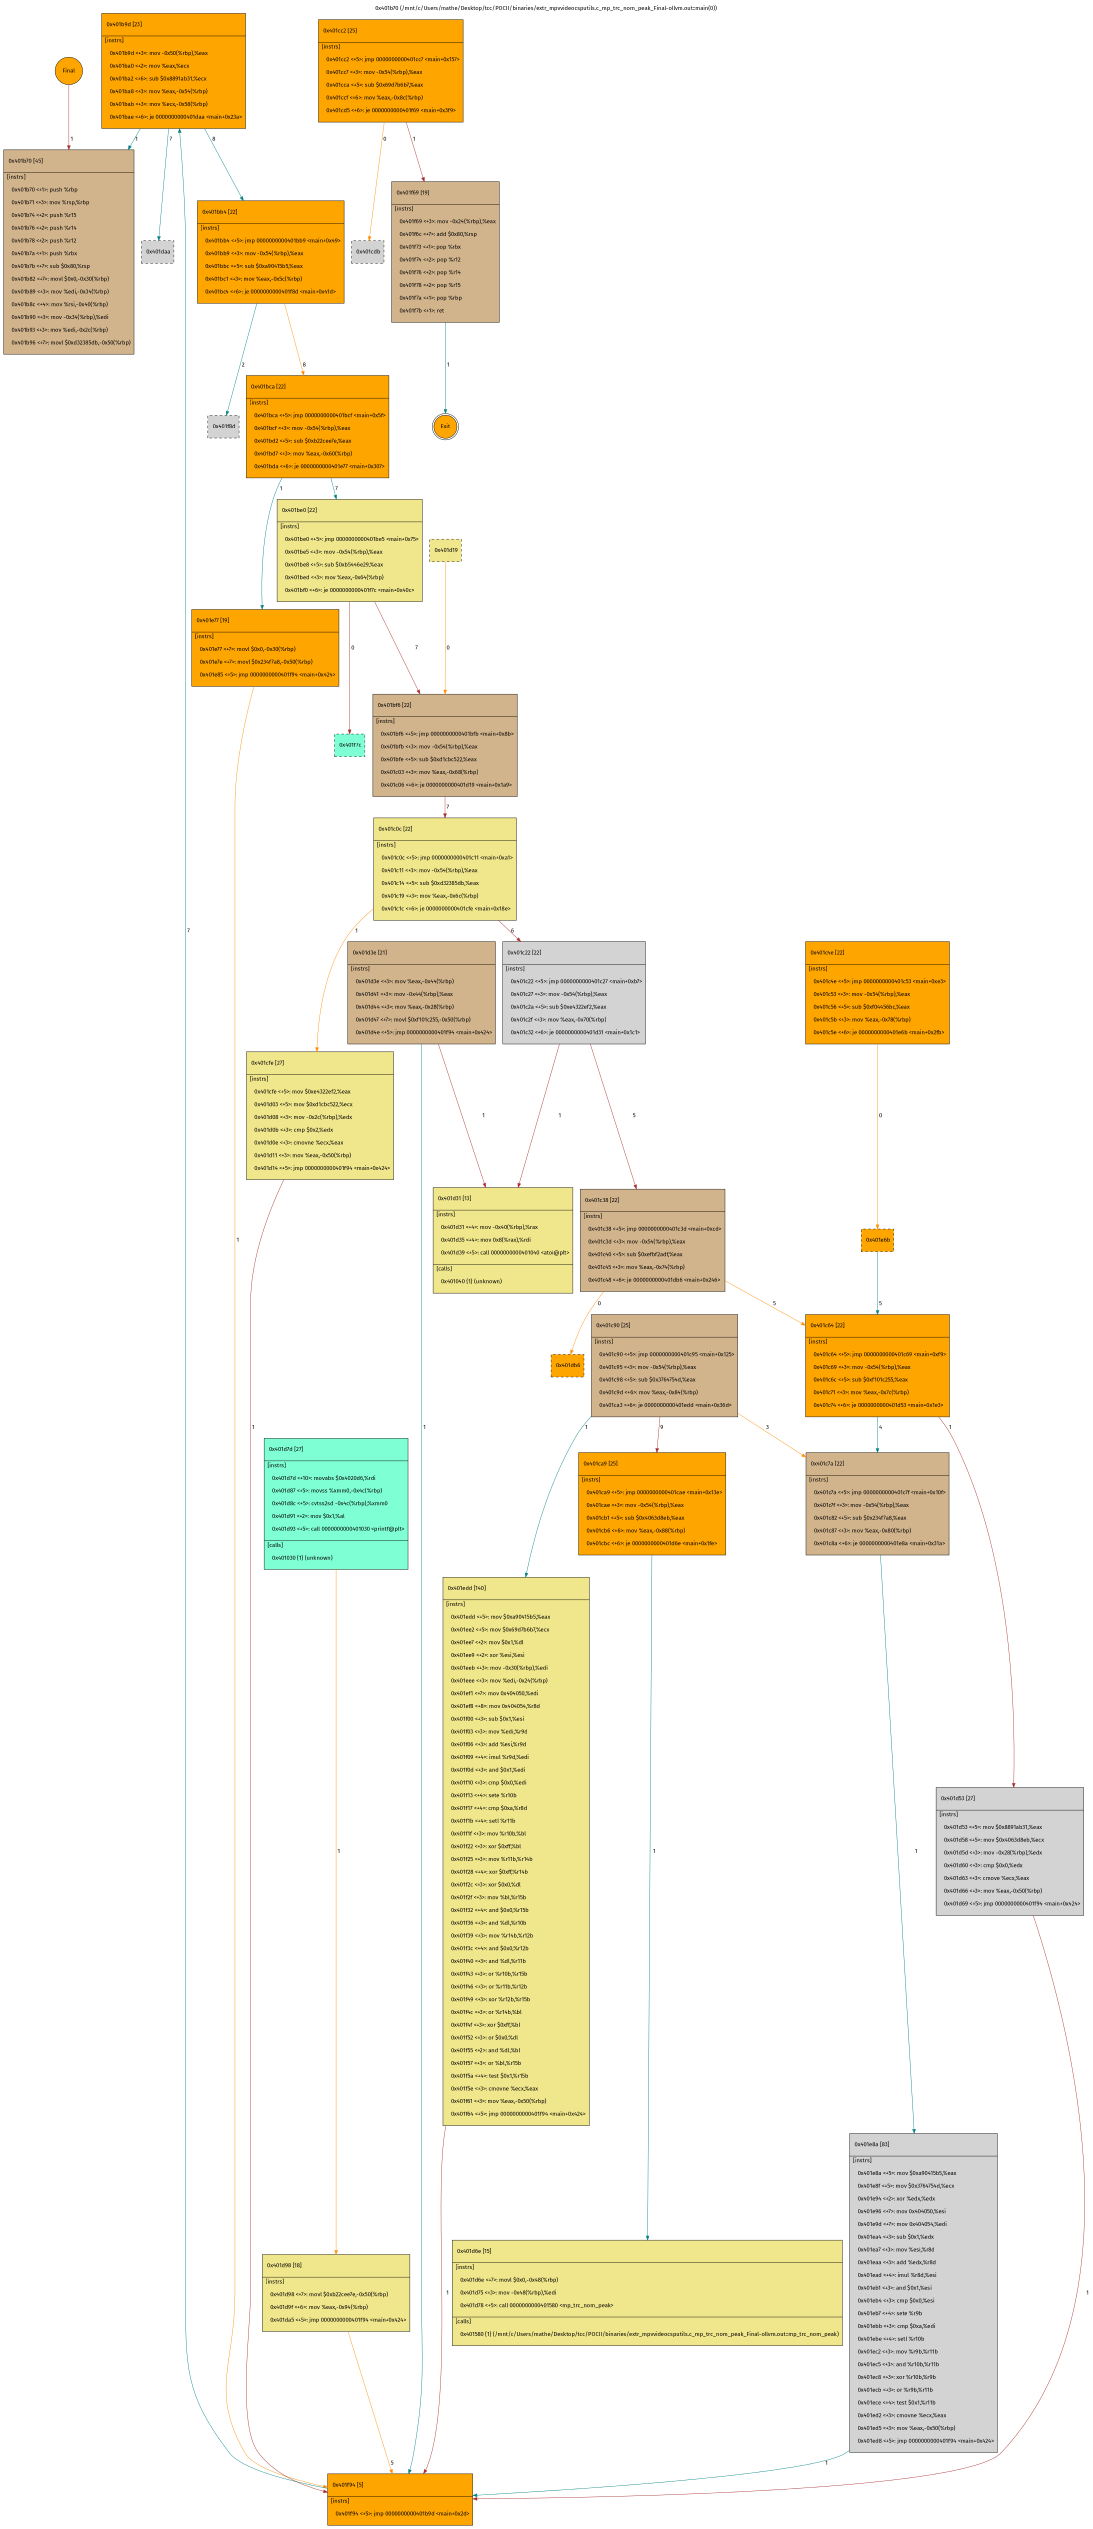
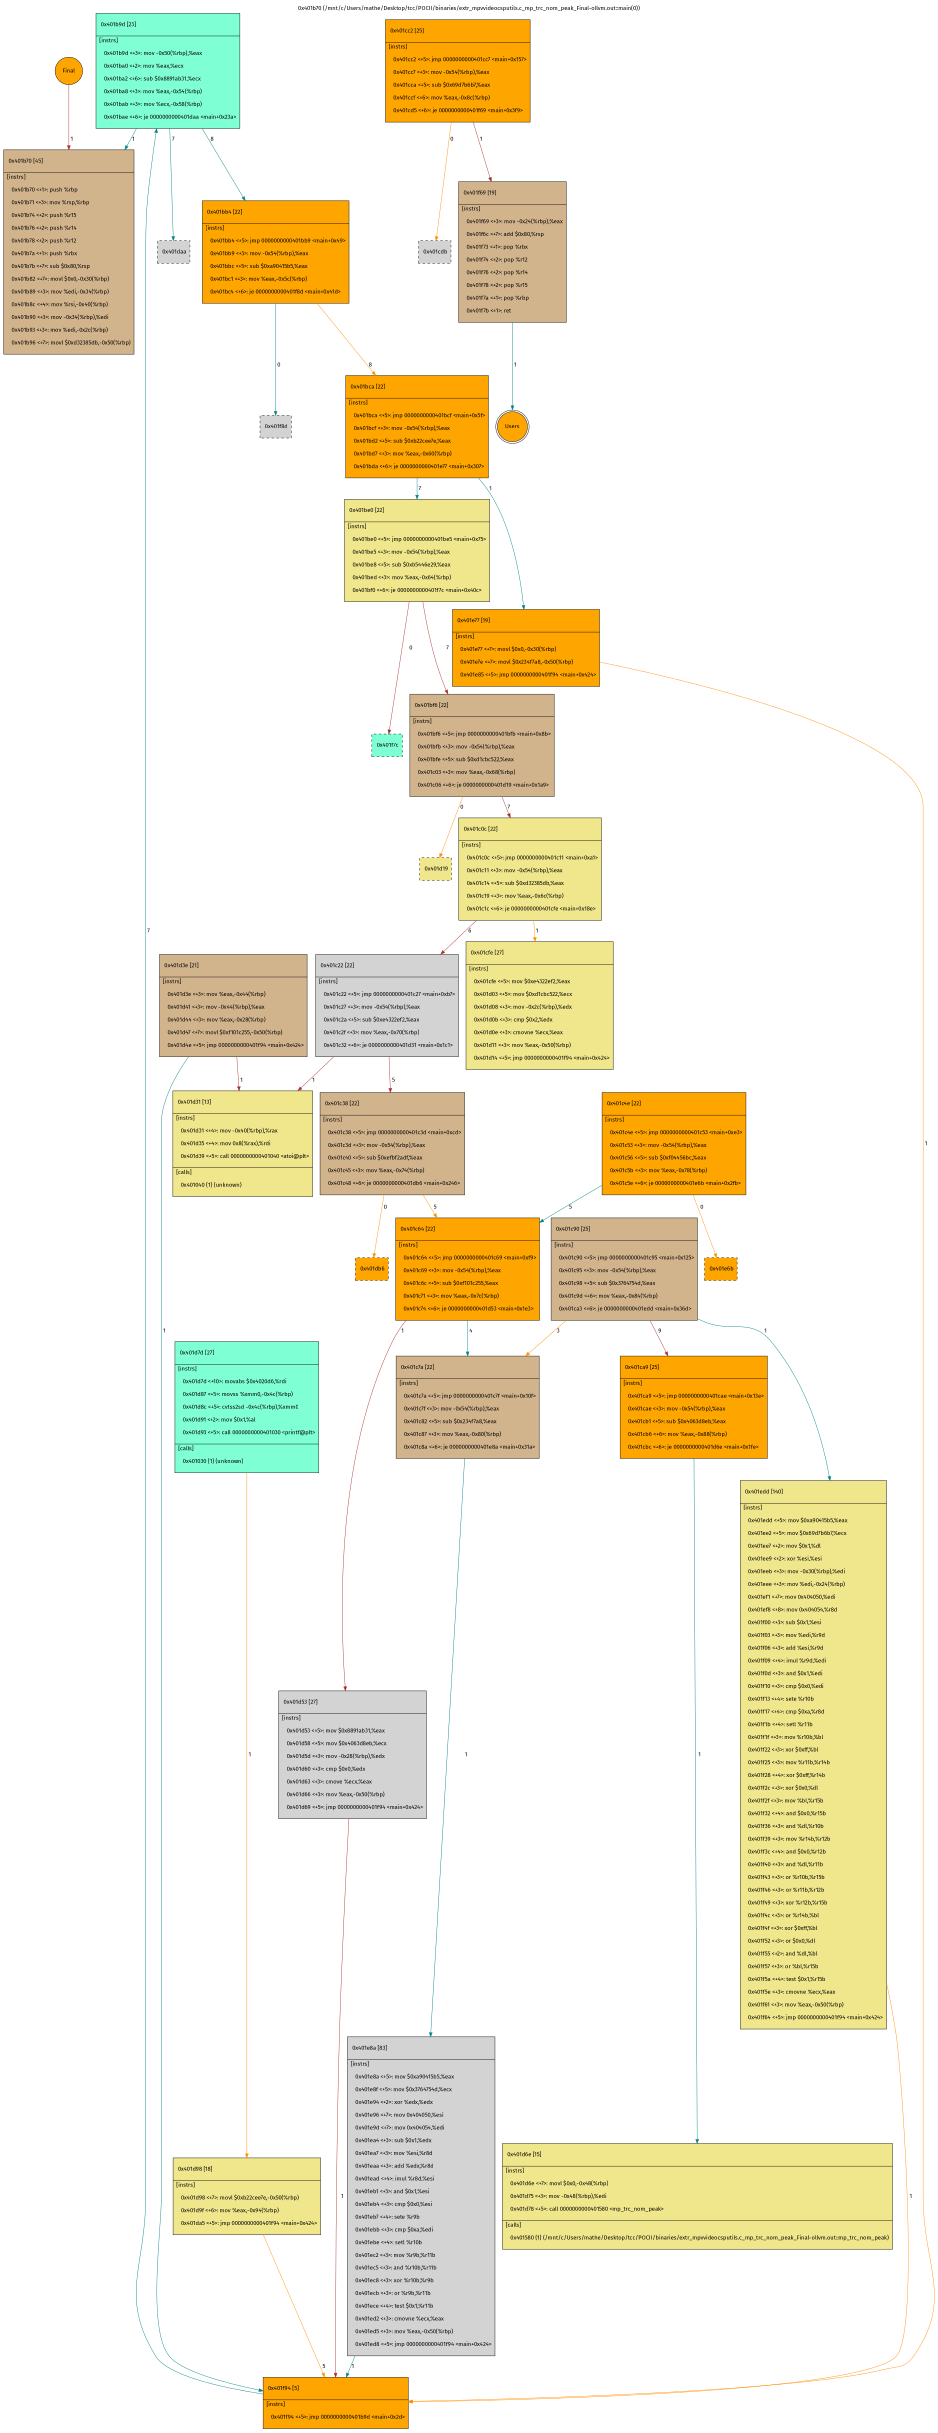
node "0x401b9d [23]": fillcolor orange -> aquamarine
edge "0x401bb4 [22]" -> "0x401f8d": label " 2" -> " 0"
node "Exit": label "Exit" -> "Users"
edge "0x401d19" -> "0x401bf6 [22]": reversed
edge "0x401e6b" -> "0x401c64 [22]": now "0x401c4e [22]" -> "0x401c64 [22]"
edge "0x401cfe [27]" -> "0x401f94 [5]": removed, label "1"
edge "0x401edd [140]" -> "0x401f94 [5]": color brown -> darkorange
